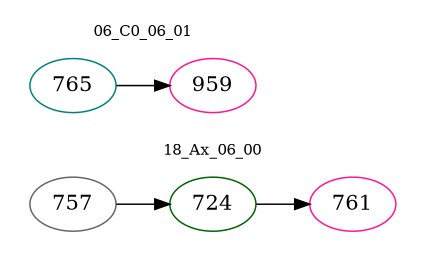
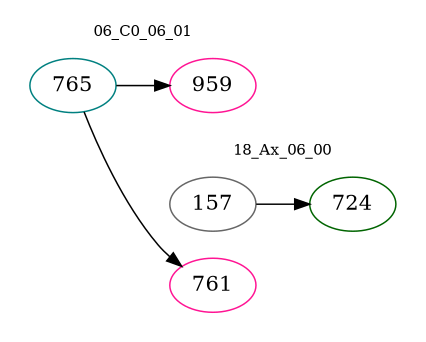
node "757": label "757" -> "157"
edge "724" -> "761": now "765" -> "761"
